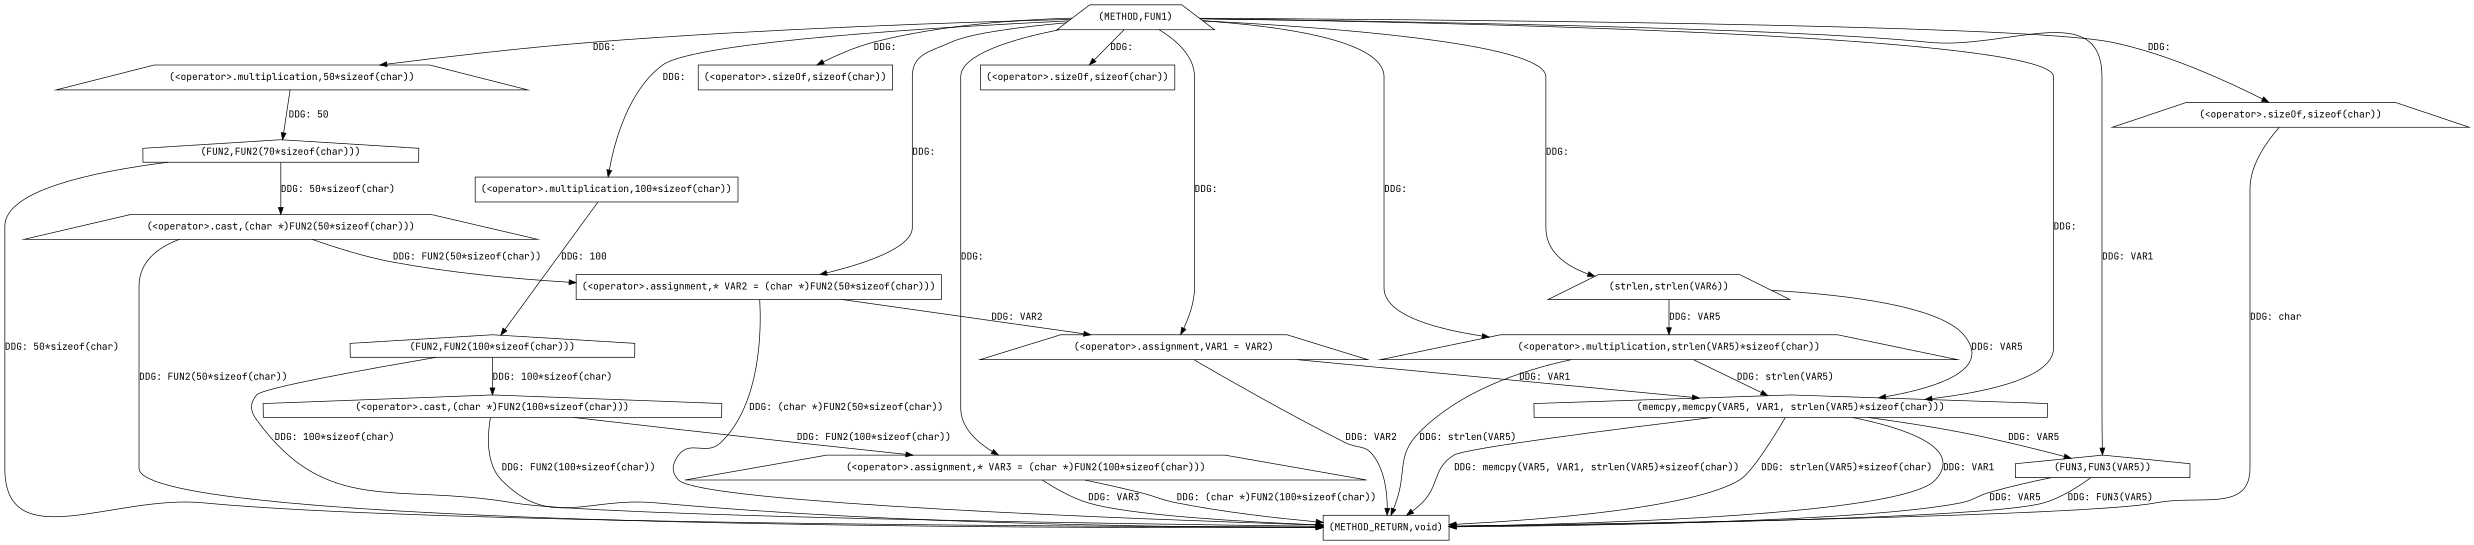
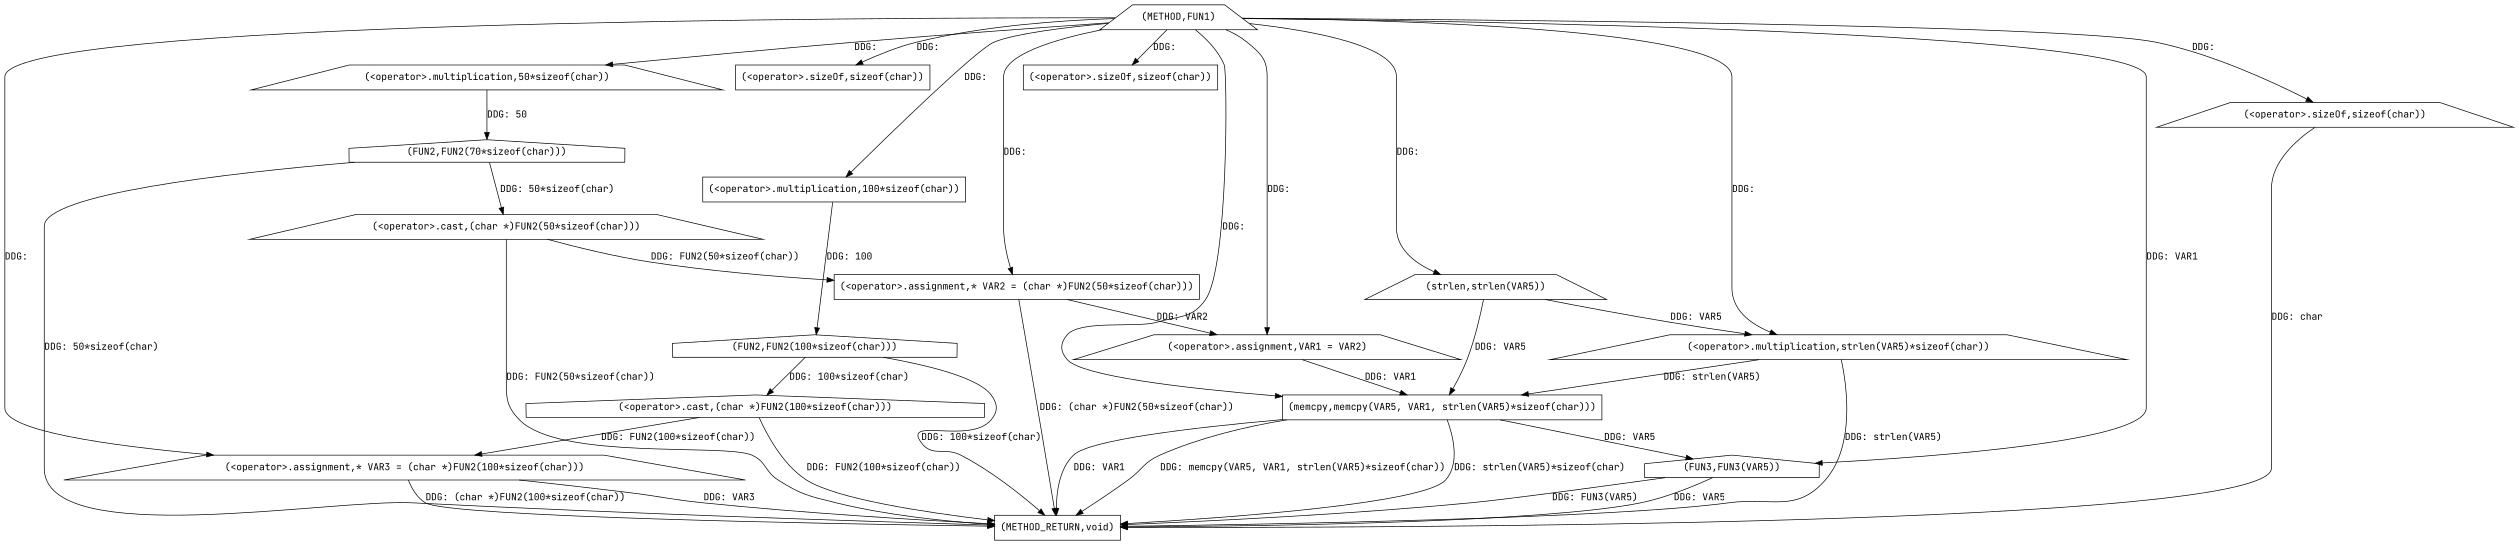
node "(strlen,strlen(VAR6))": label "(strlen,strlen(VAR6))" -> "(strlen,strlen(VAR5))"
node "(memcpy,memcpy(VAR5, VAR1, strlen(VAR5)*sizeof(char)))": shape house -> box
edge "(<operator>.assignment,VAR1 = VAR2)" -> "(METHOD_RETURN,void)": removed, label "DDG: VAR2"
